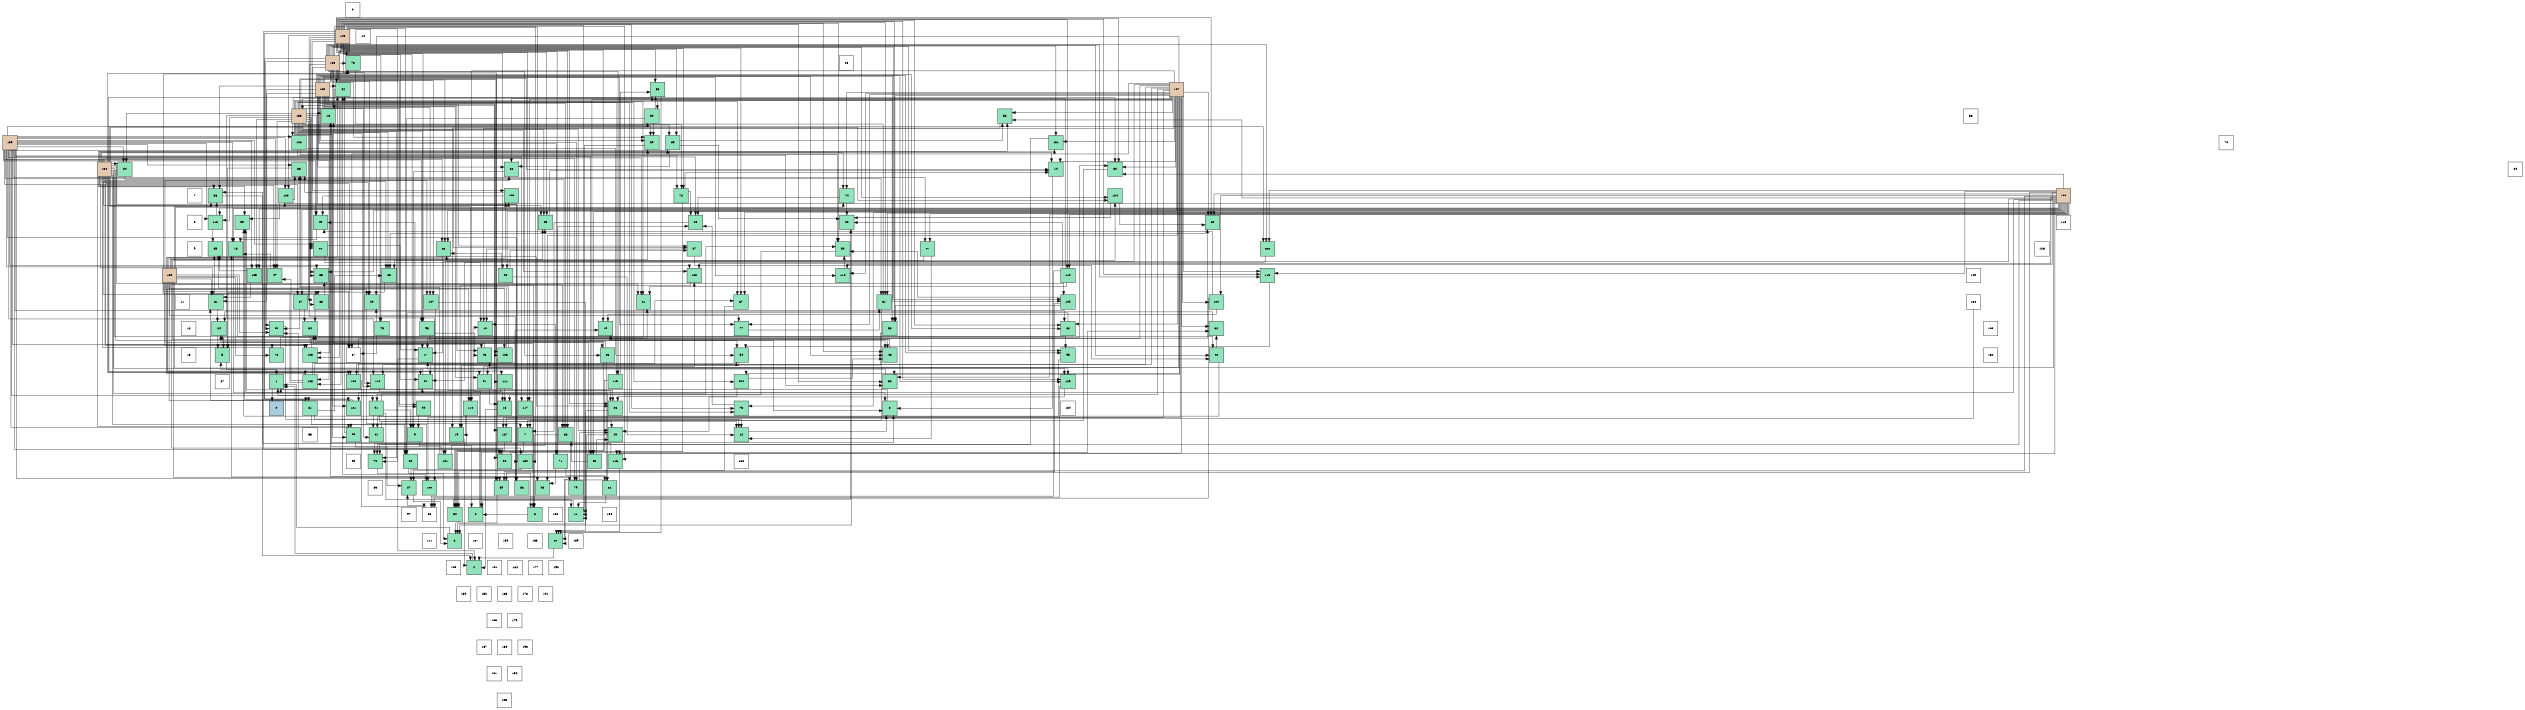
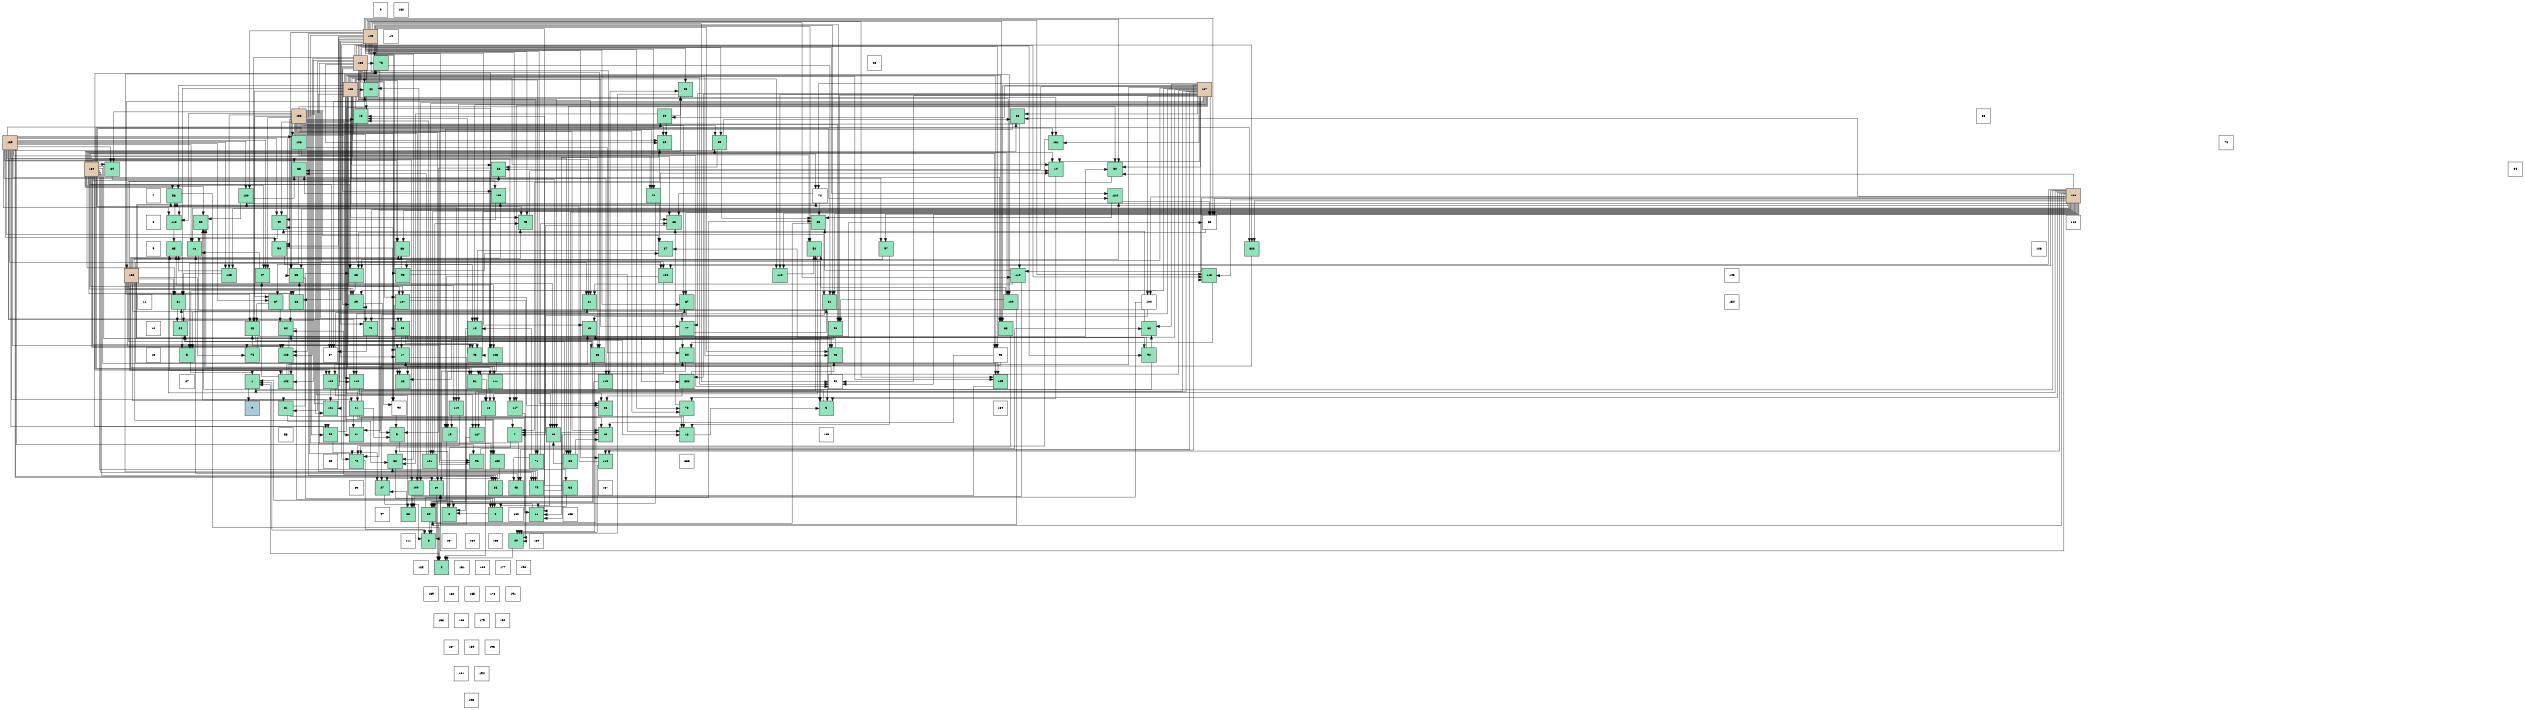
edge "119" -> "138": reversed
edge "135" -> "50": added
edge "135" -> "85": added
node "74": fillcolor #91e3bb -> #ffffff
edge "136" -> "75": added
node "60": fillcolor #91e3bb -> #ffffff
edge "94" -> "22": now "94" -> "90"
edge "132" -> "44": reversed
edge "37" -> "92": reversed
node "104": fillcolor #91e3bb -> #ffffff
edge "66" -> "17": now "107" -> "17"
node "168": removed
node "95": fillcolor #91e3bb -> #ffffff
edge "66" -> "26": removed
edge "51" -> "108": reversed
edge "22" -> "5": removed
node "50": fillcolor #91e3bb -> #ffffff
edge "129" -> "40": now "95" -> "40"
node "90": fillcolor #91e3bb -> #ffffff
edge "2" -> "10": reversed
edge "154" -> "127": now "136" -> "127"
node "185": added
node "186": label "186" -> "686"
edge "33" -> "20": now "117" -> "20"
edge "79" -> "32": added
edge "71" -> "38": removed
node "187": added
node "68": fillcolor #ffffff -> #91e3bb
node "153": added
node "192": added
